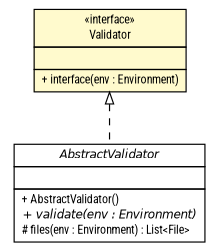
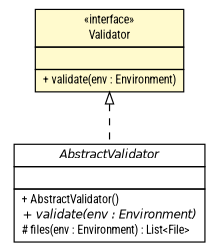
node "Validator": text "+ interface(env : Environment)" -> "+ validate(env : Environment)"
